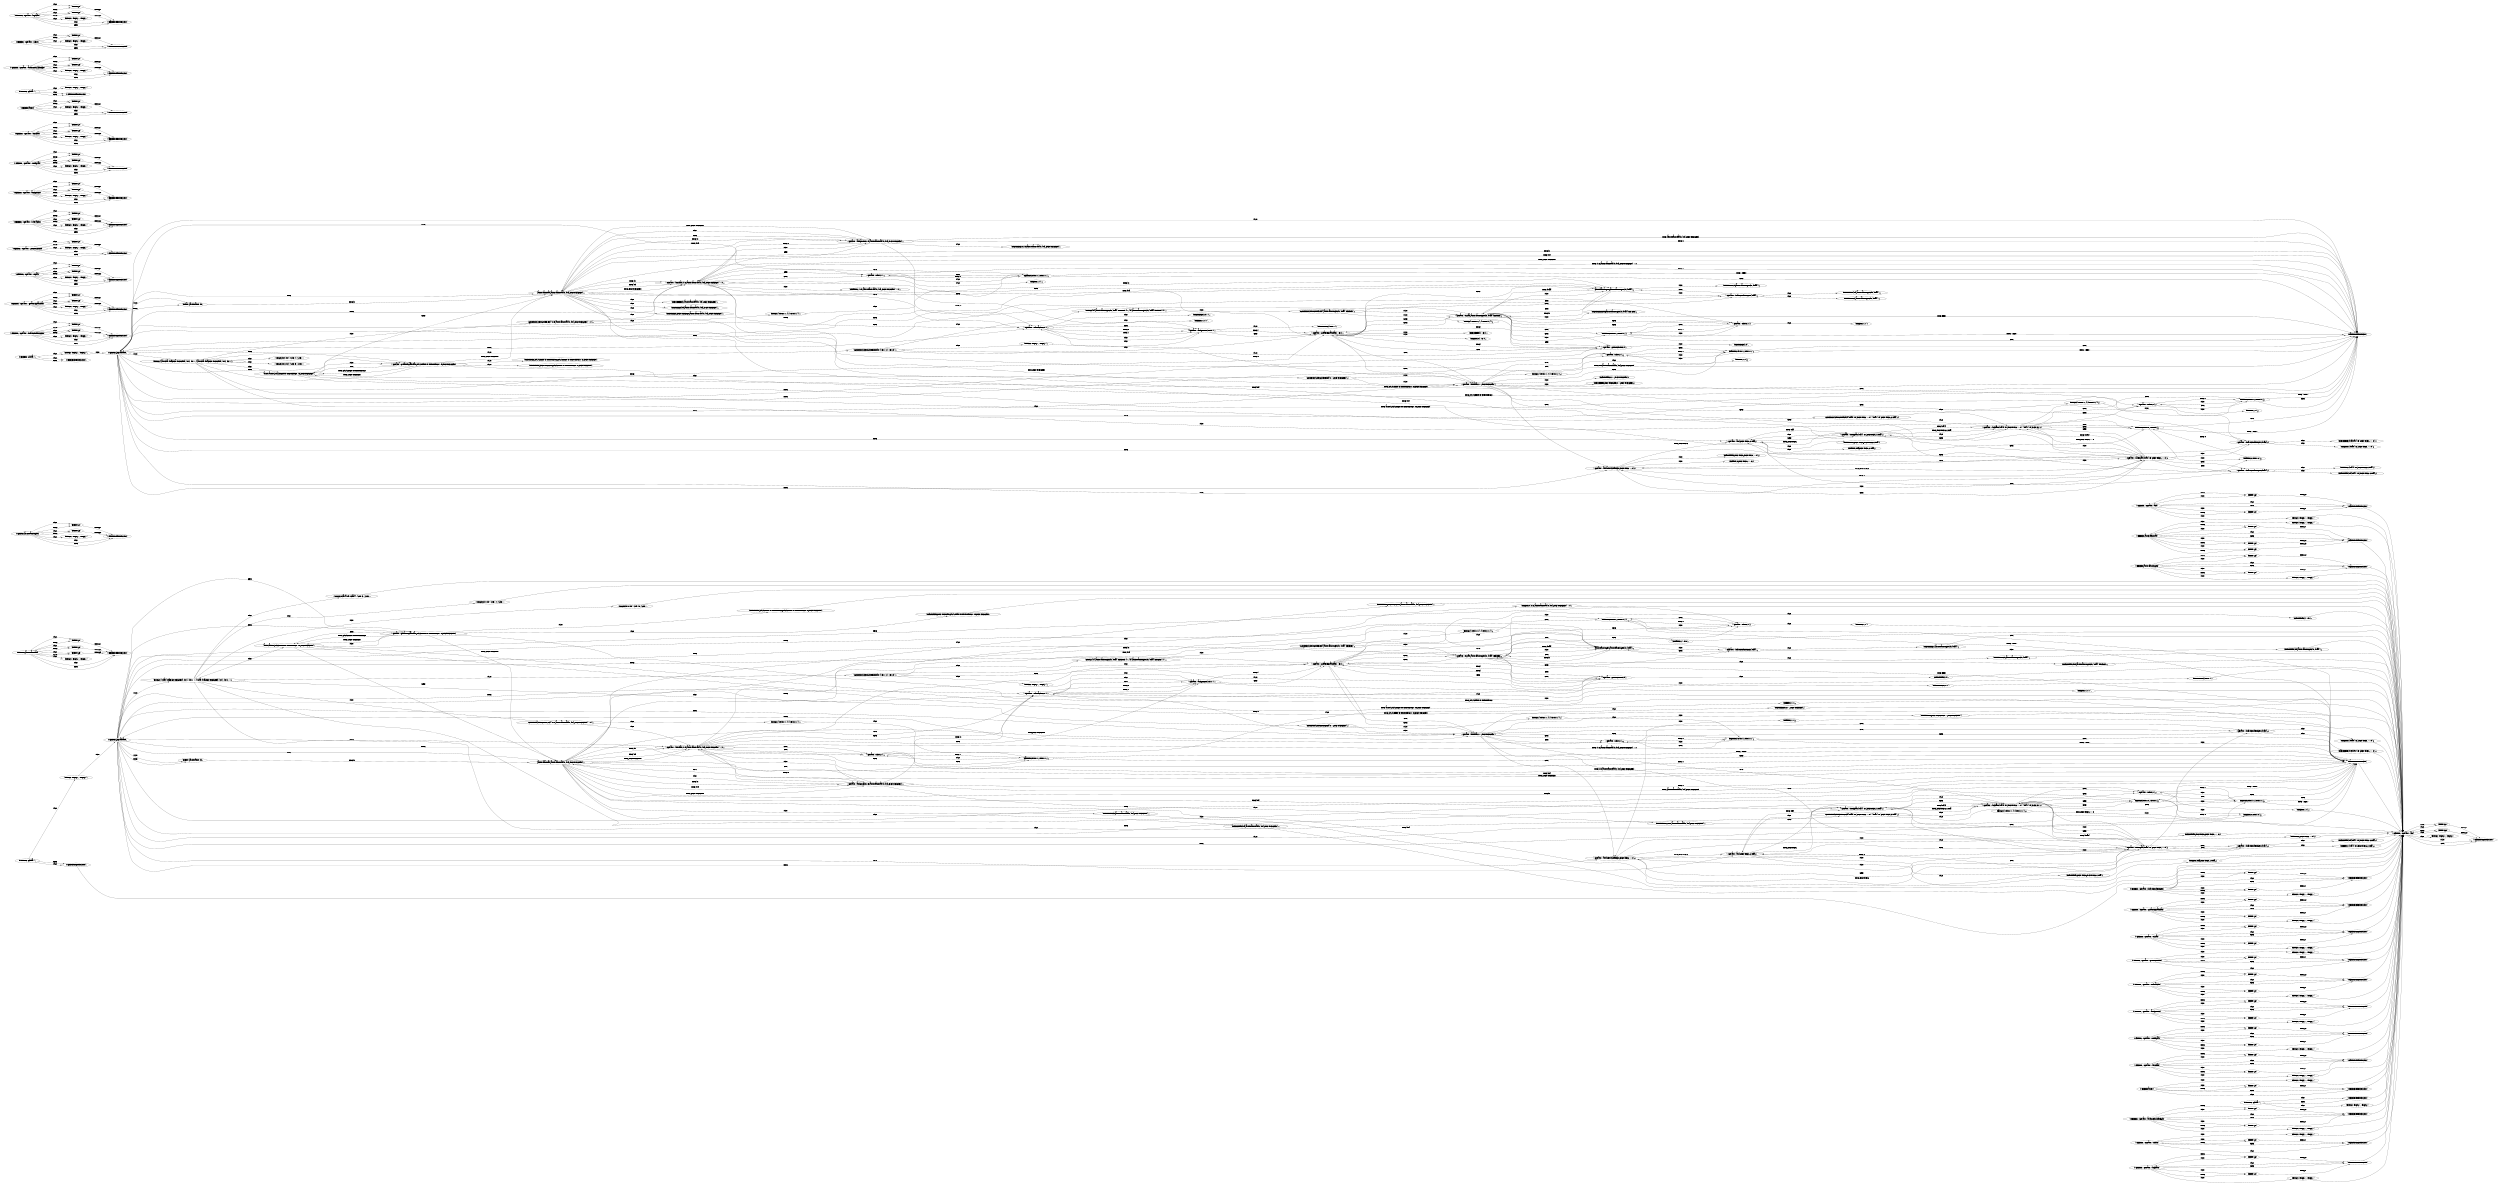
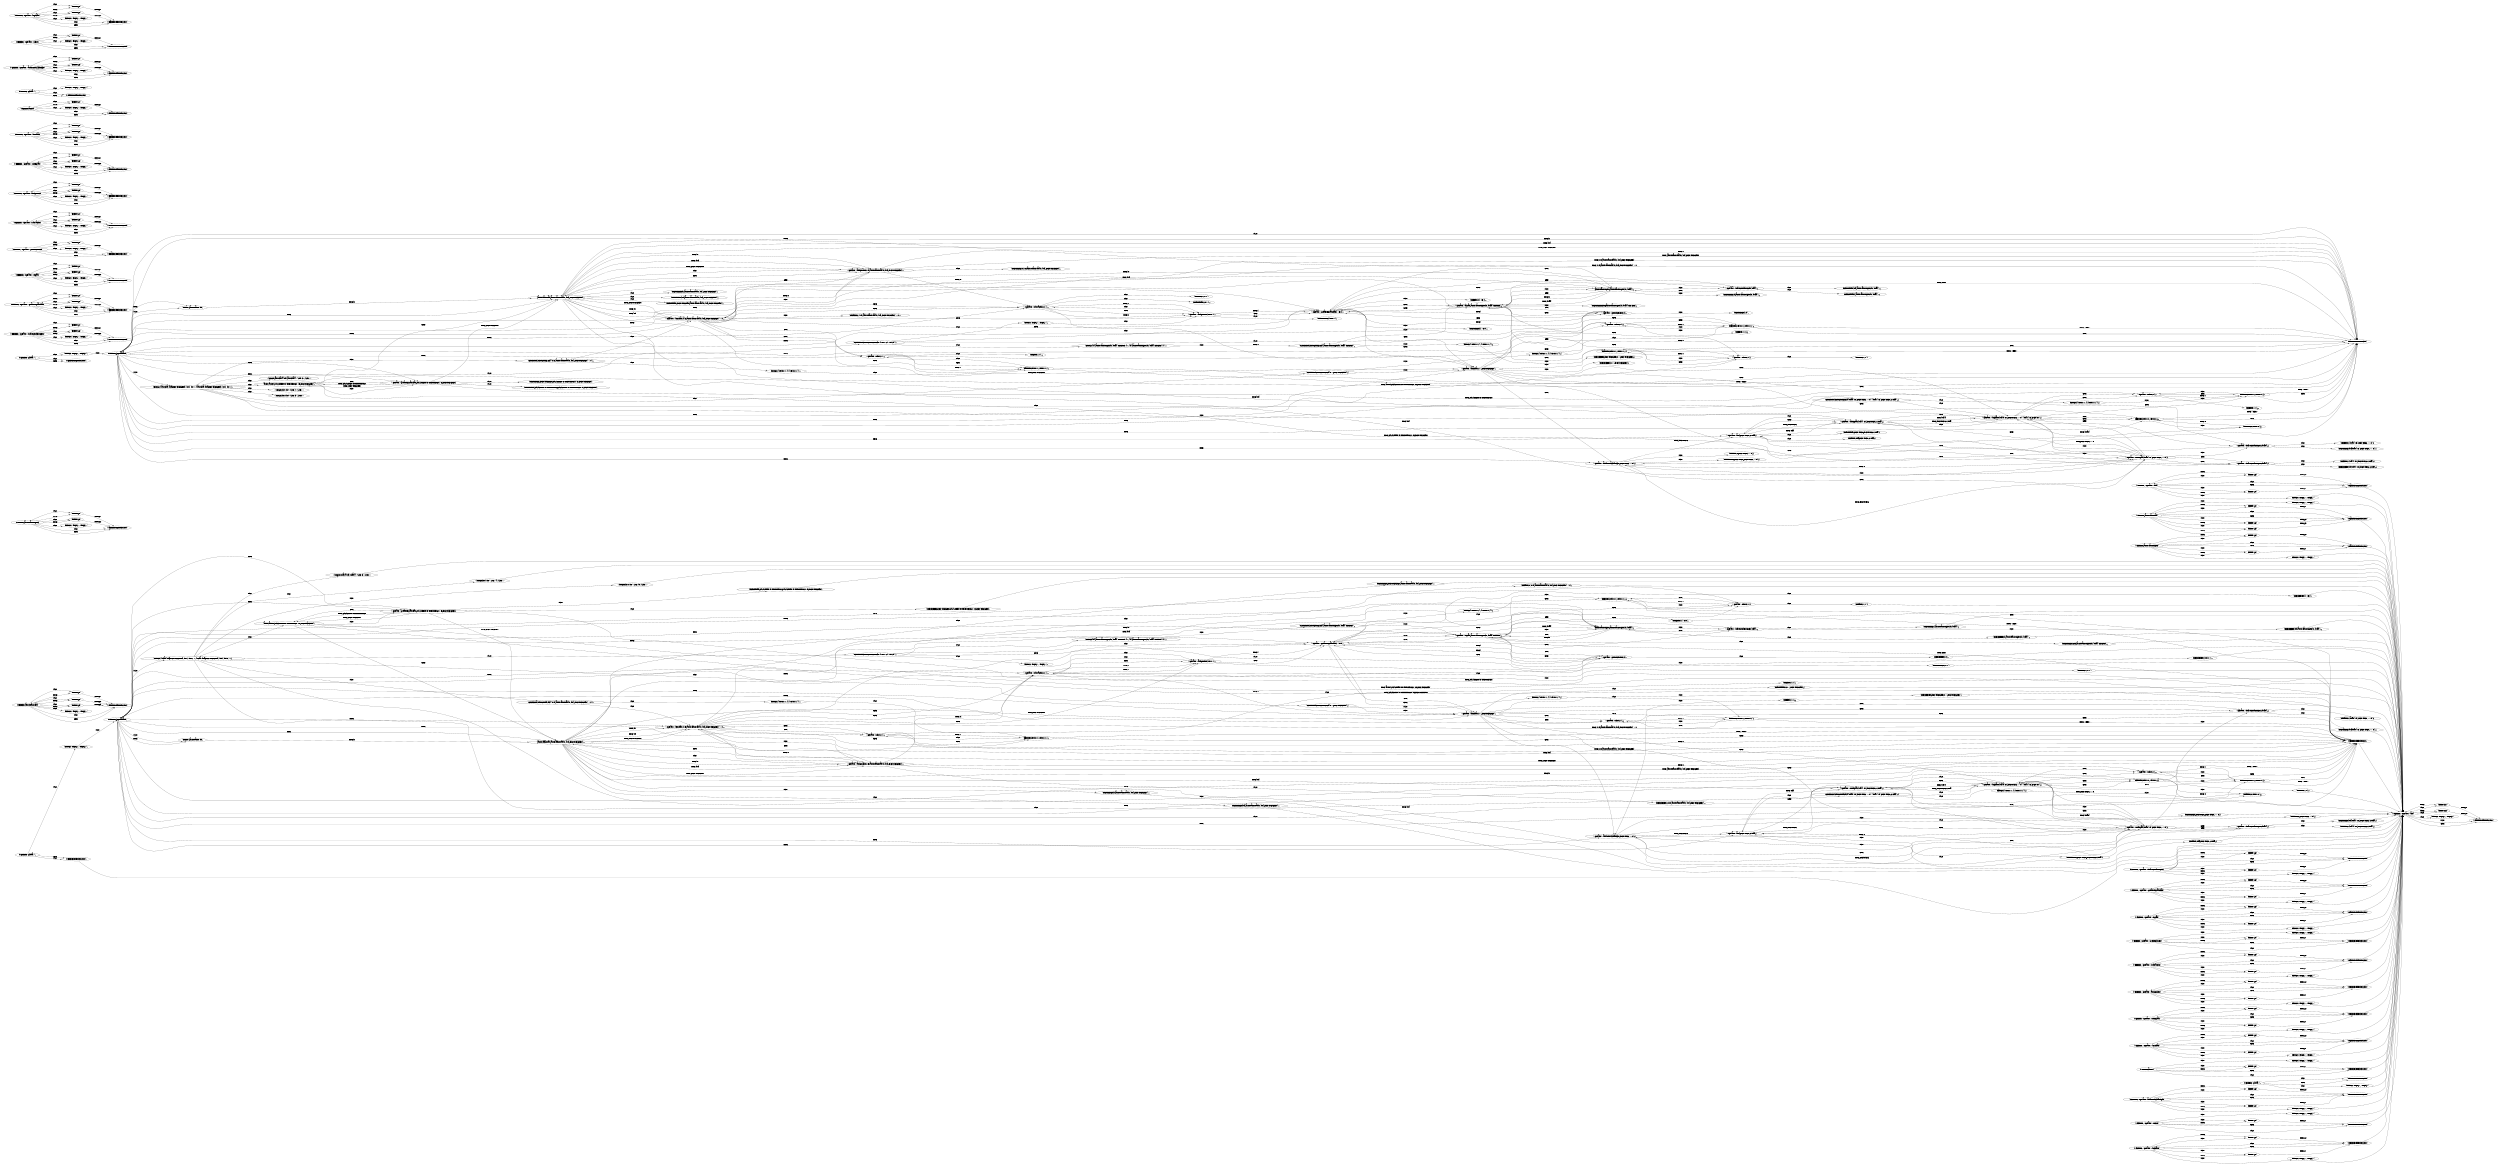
node "<(LOCAL,jas_uchar[] buf: jas_uchar[])<SUB>3</SUB>>": added
